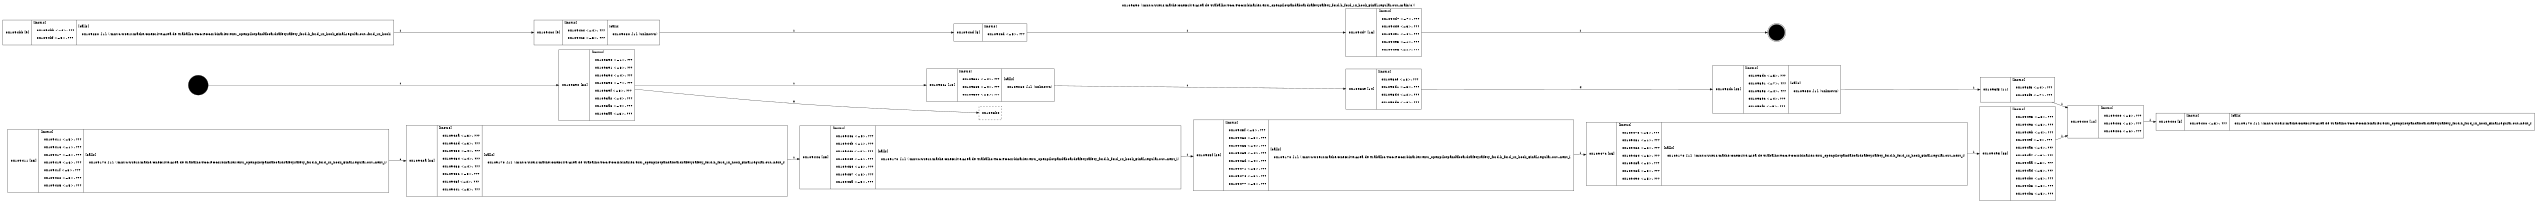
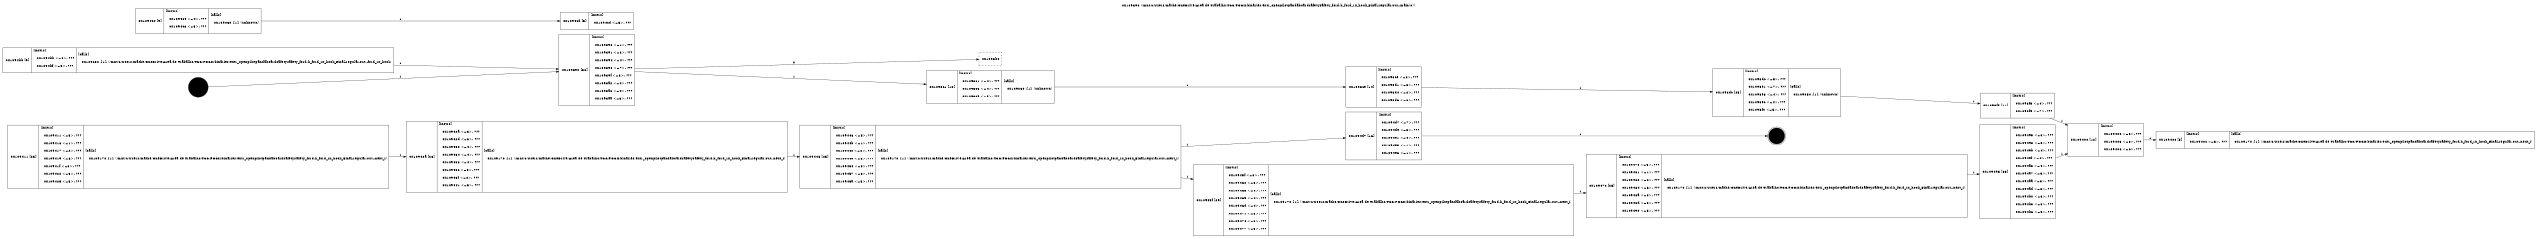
edge "0x1094bb [9]" -> "0x1094c4 [9]": now "0x1094bb [9]" -> "0x109390 [32]"
edge "0x1094cd [5]" -> "0x1094d7 [16]": now "0x109446 [25]" -> "0x1094d7 [16]"
edge "0x1093ce [14]" -> "0x1093dc [25]": label " 4" -> " 1"
